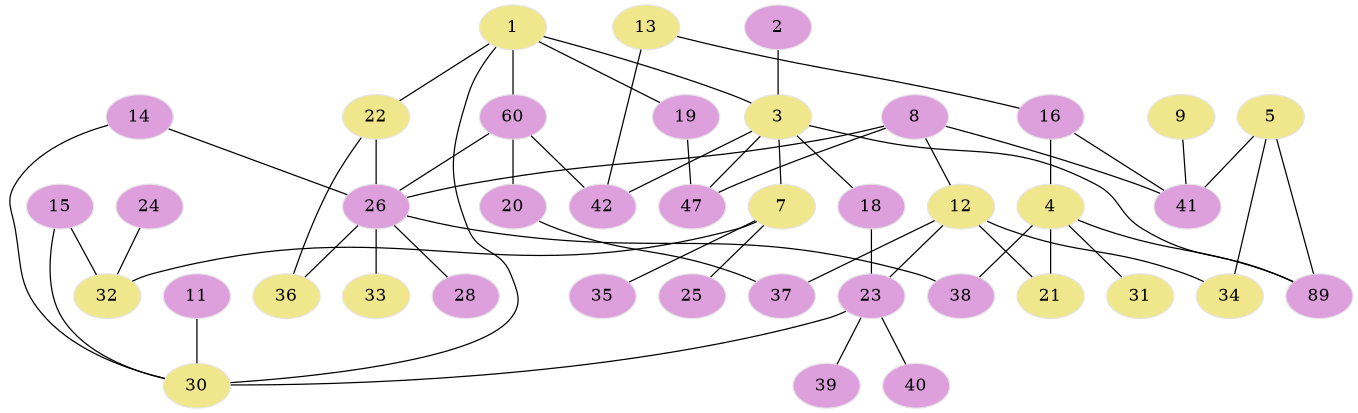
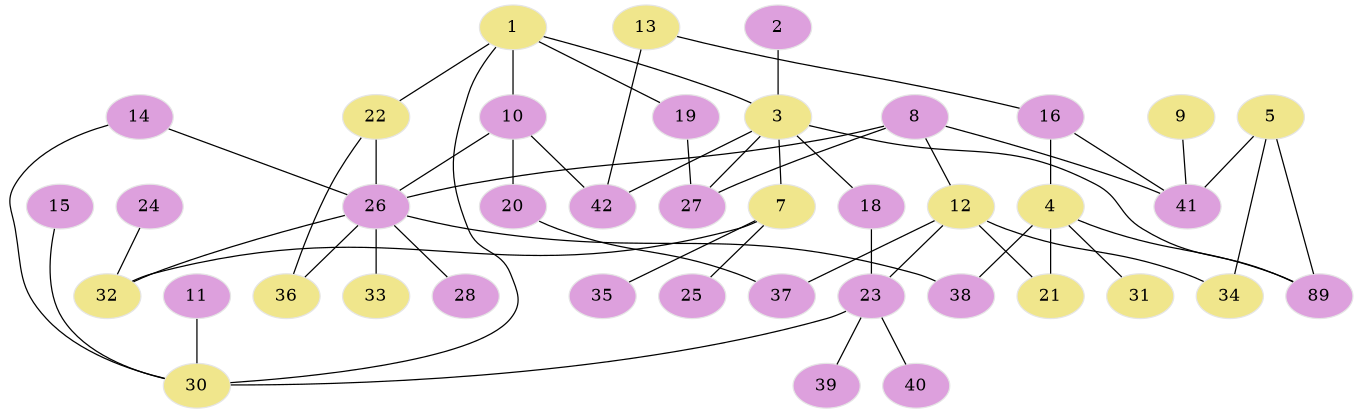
node "60": label "60" -> "10"
node "47": label "47" -> "27"
edge "15" -- "32": now "26" -- "32"
